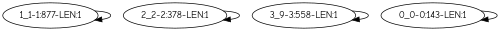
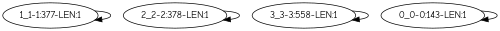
node "1_1-1:877-LEN:1": label "1_1-1:877-LEN:1" -> "1_1-1:377-LEN:1"
node "3_9-3:558-LEN:1": label "3_9-3:558-LEN:1" -> "3_3-3:558-LEN:1"
